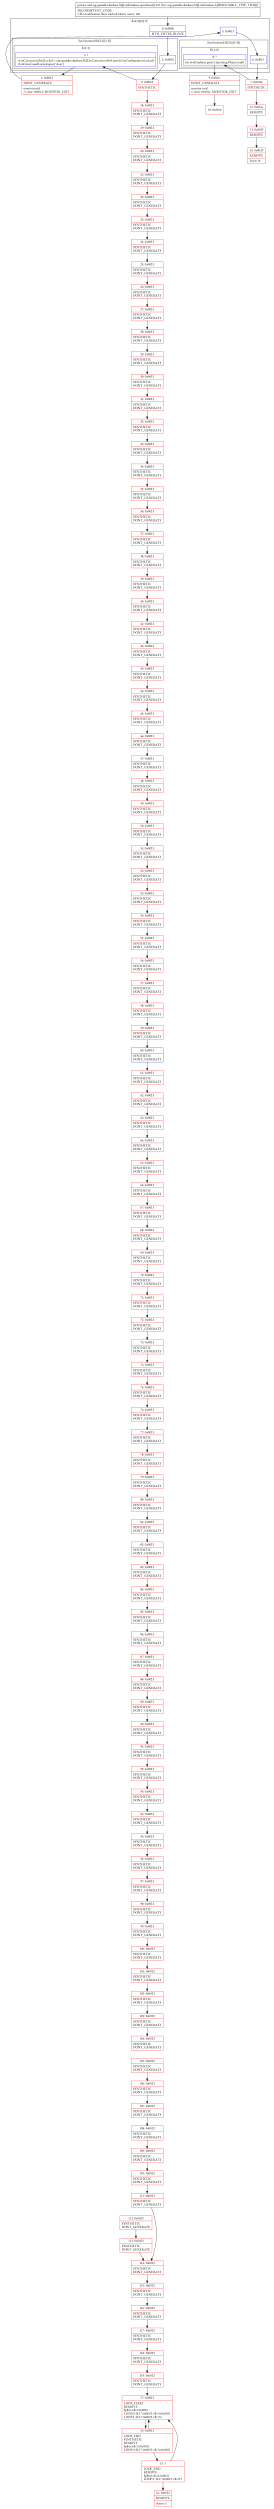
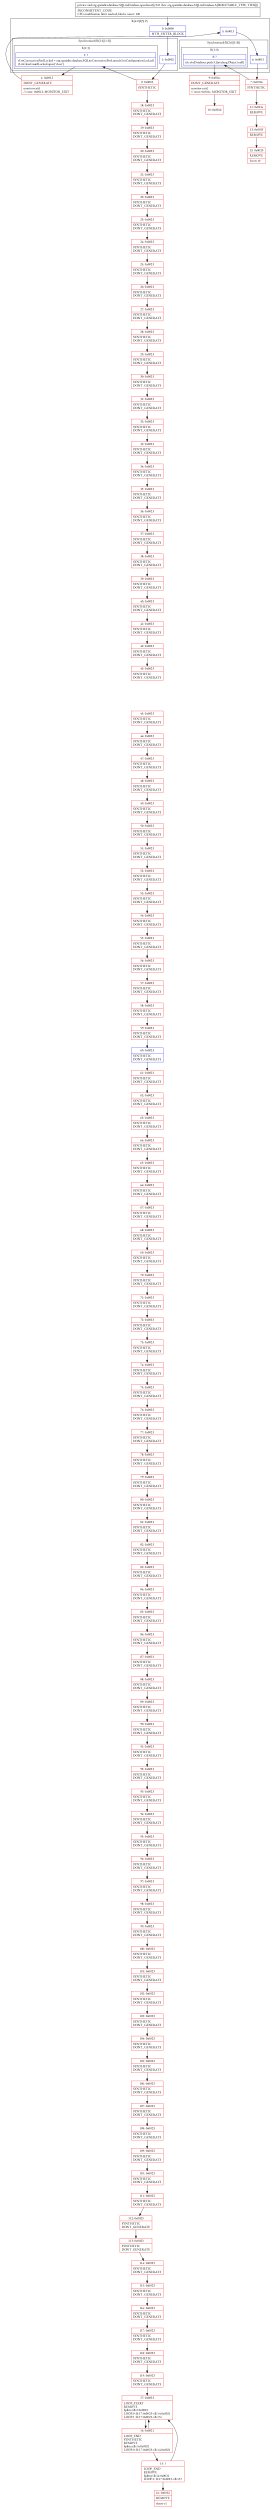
node "44: 0x0023": removed
edge "104: 0x0023" -> "105: 0x0023": added
edge "111: 0x0023" -> "114: 0x0023": now "111: 0x0023" -> "112: 0x0023"
